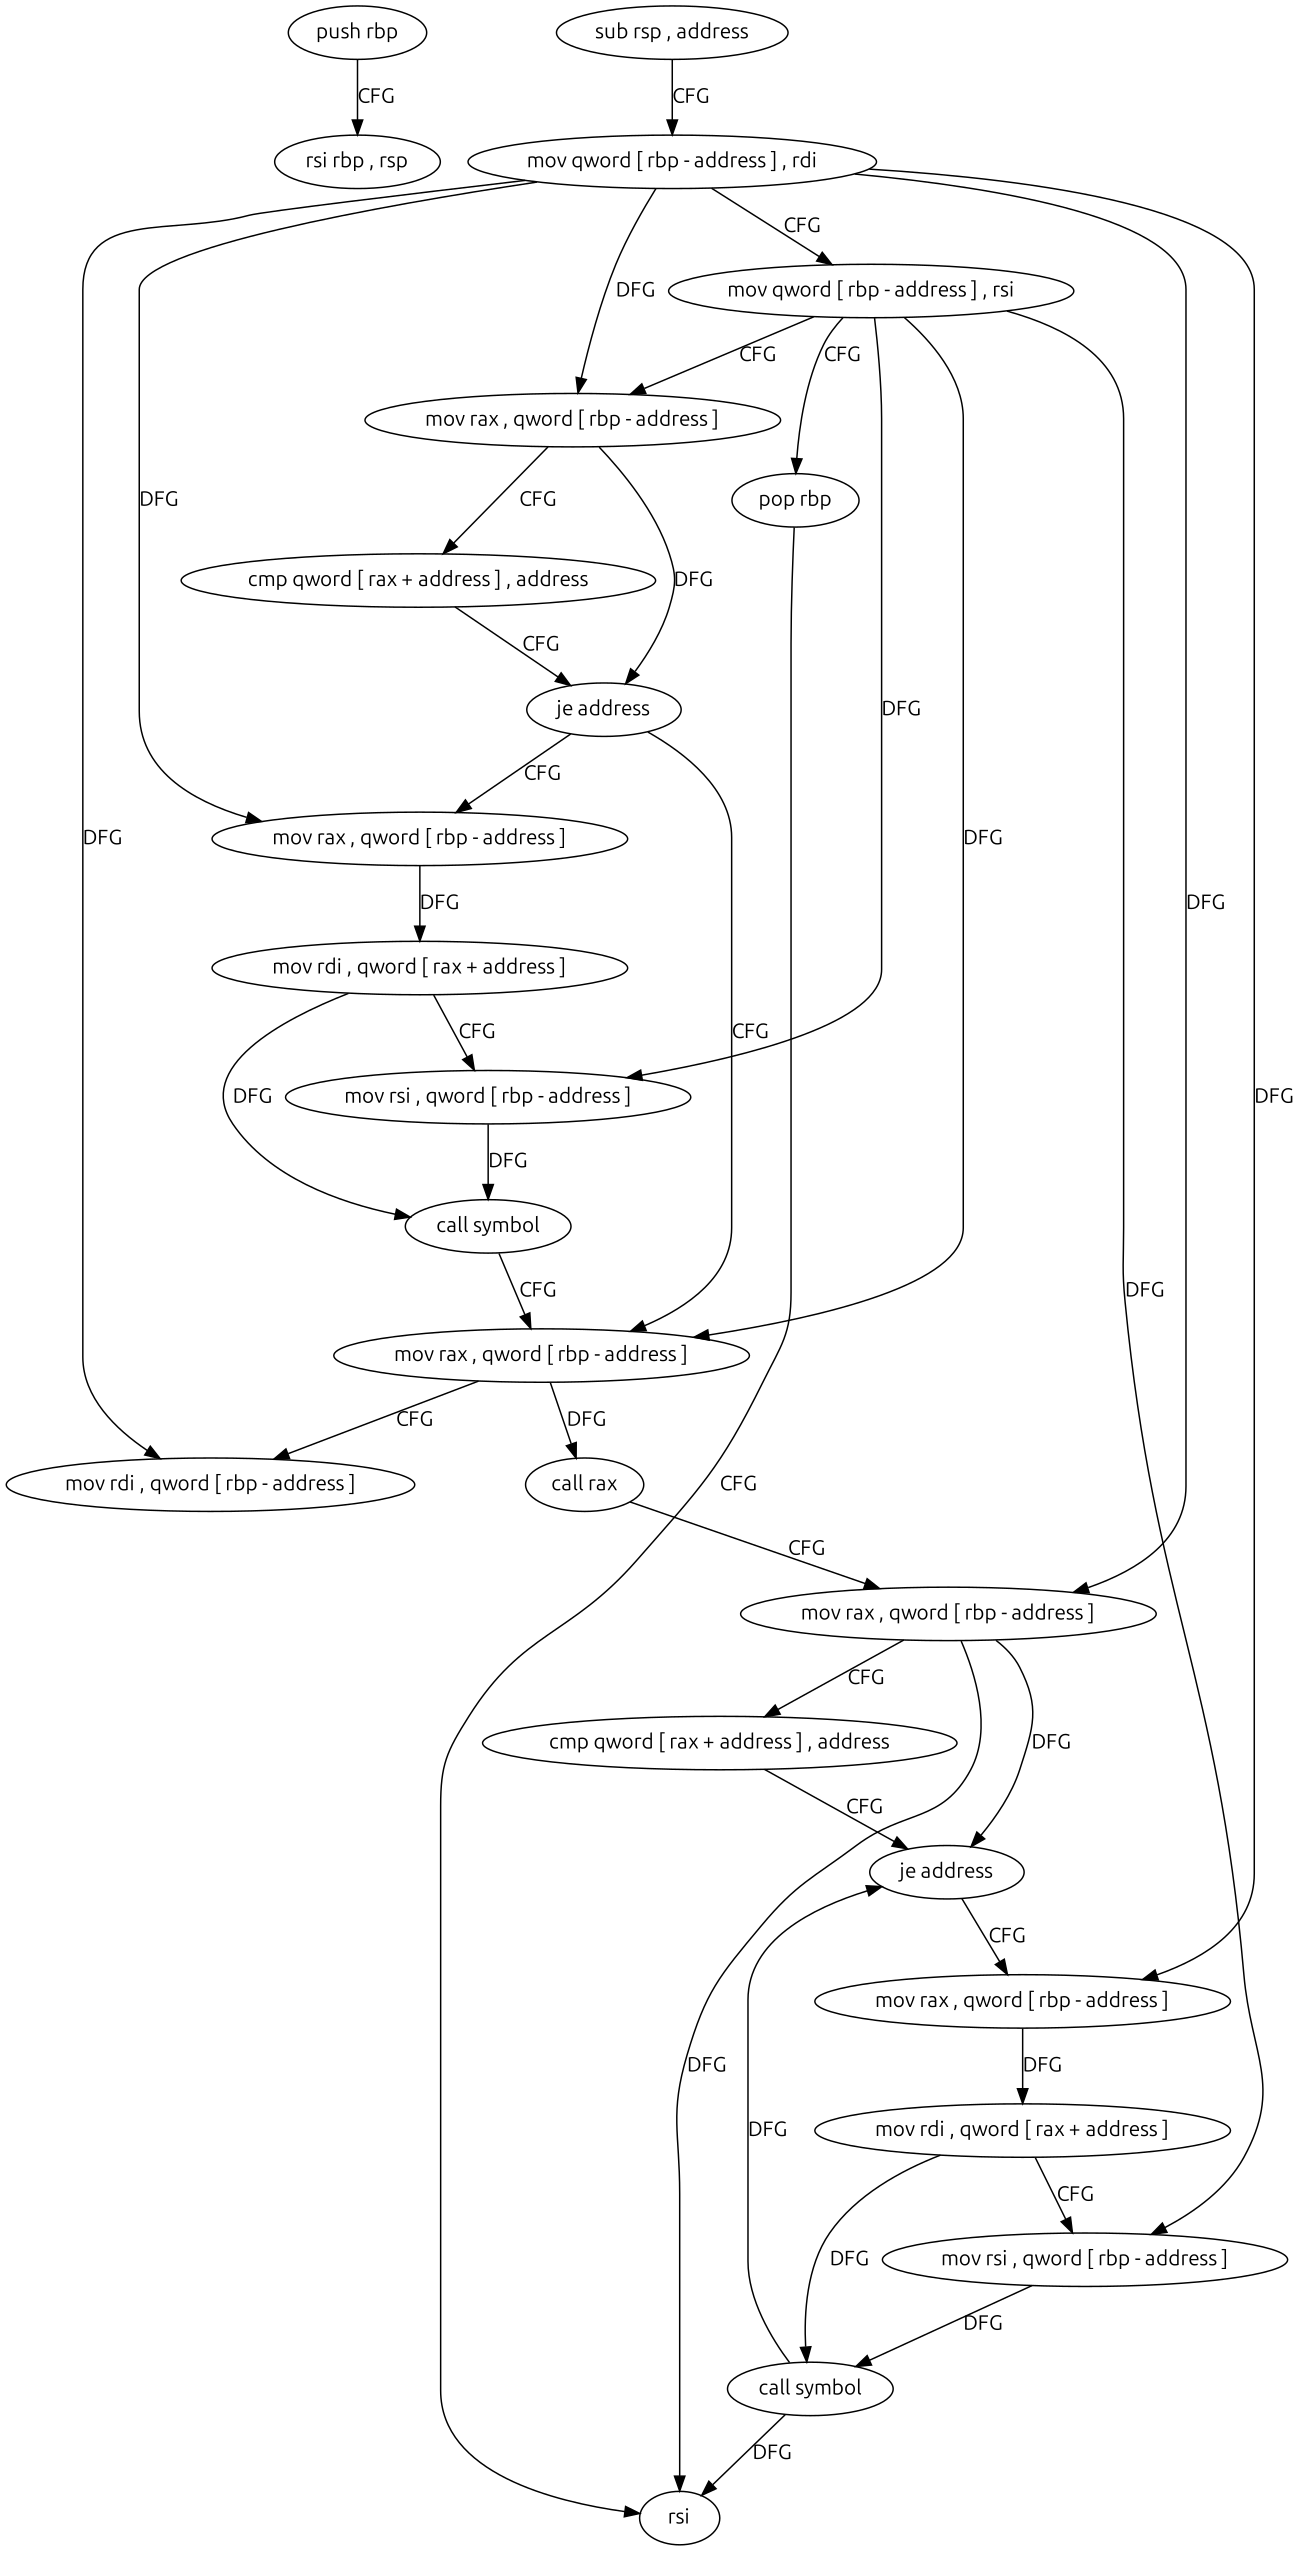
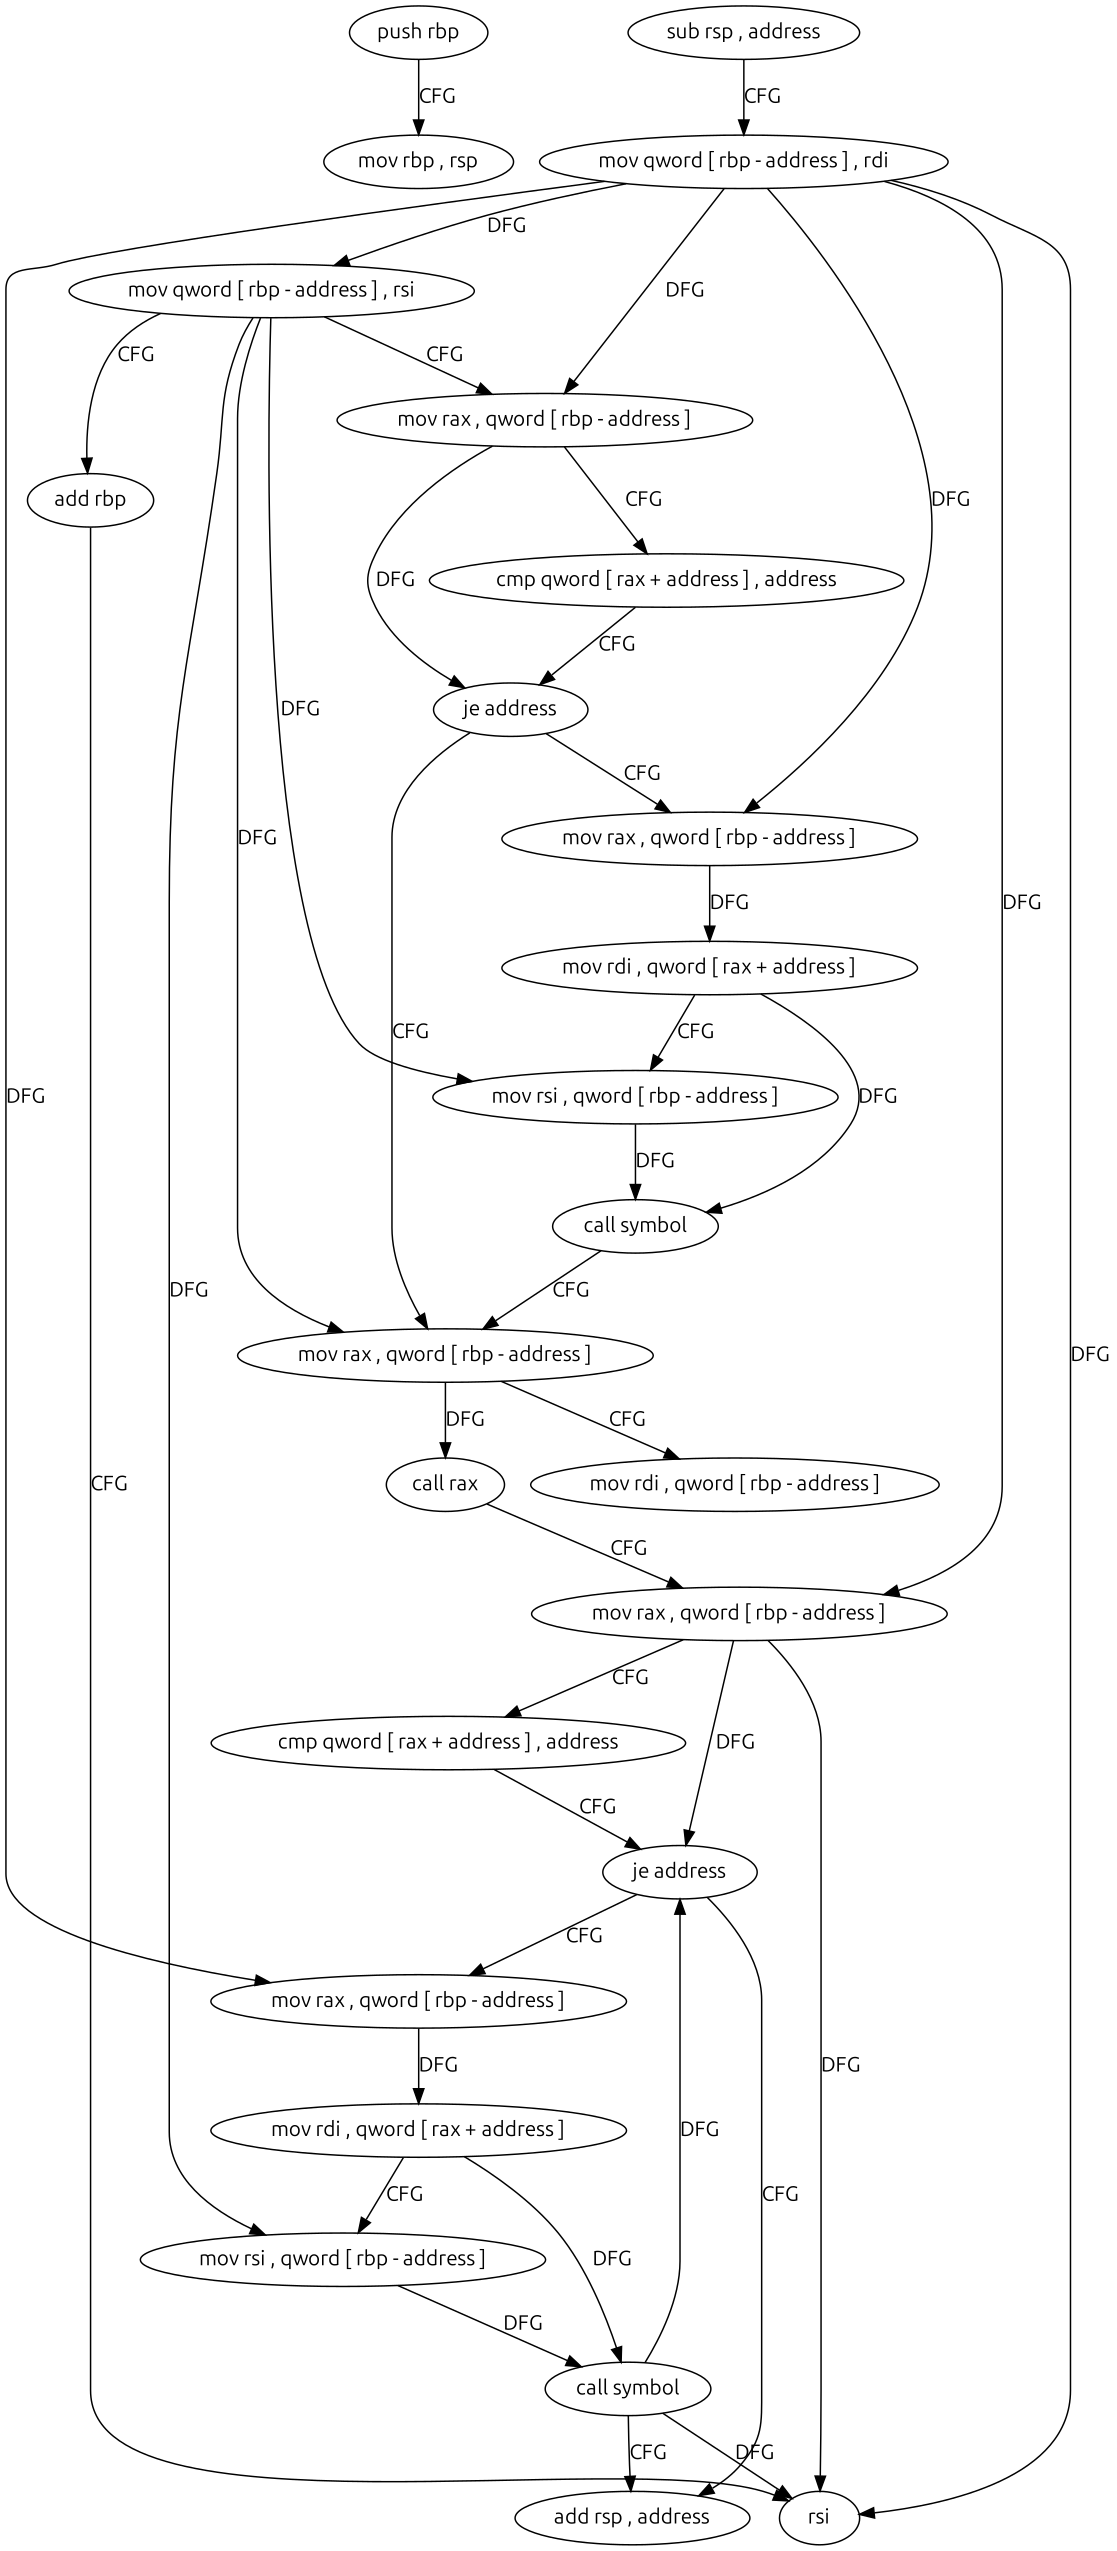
node "rsi rbp , rsp": label "rsi rbp , rsp" -> "mov rbp , rsp"
edge "mov qword [ rbp - address ] , rdi" -> "mov qword [ rbp - address ] , rsi": label "CFG" -> "DFG"
node "pop rbp": label "pop rbp" -> "add rbp"
edge "mov qword [ rbp - address ] , rdi" -> "mov rdi , qword [ rbp - address ]": now "mov qword [ rbp - address ] , rdi" -> "rsi"
node "add rsp , address": added
